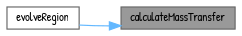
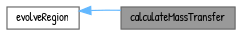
edge "evolveRegion" -> "calculateMassTransfer": reversed
